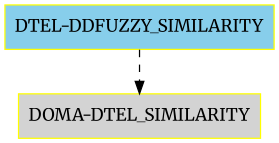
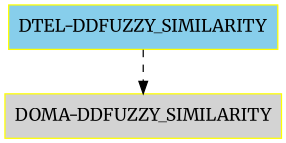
node "DOMA-DTEL_SIMILARITY": label "DOMA-DTEL_SIMILARITY" -> "DOMA-DDFUZZY_SIMILARITY"
